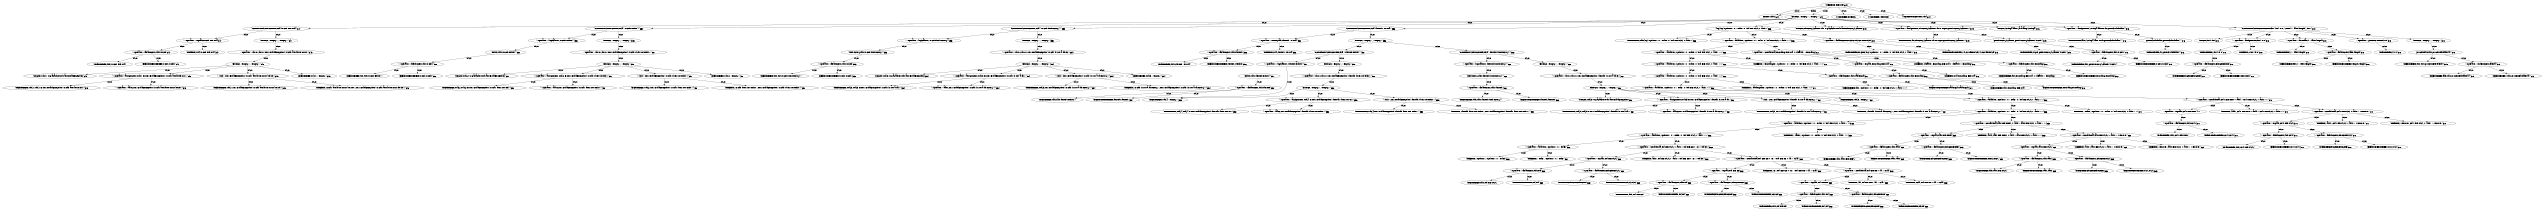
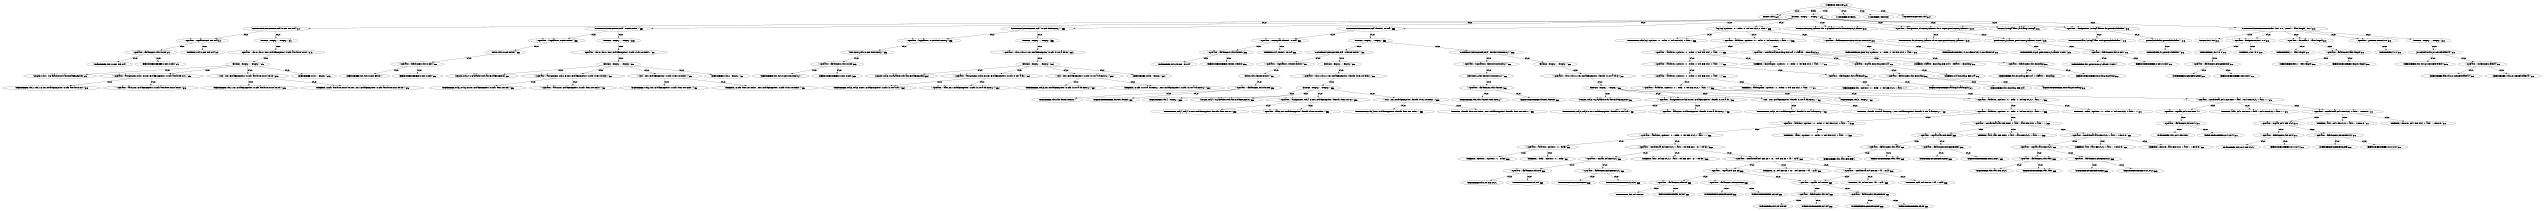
edge "(<operator>.logicalNot,!destDir.exists())" -> "(IDENTIFIER,$obj4,<empty>)": now "(<operator>.logicalNot,!destDir.exists())" -> "(exists,this.destDir.exists())"
node "(LOCAL,$obj4: org.apache.tools.ant.BuildException)": added
edge "(<operator>.equals,eol == CR)" -> "(<operator>.fieldAccess,FixCRLF.CR)": now "(<operator>.equals,eol == CR)" -> "(<operator>.equals,eol == LF)"
